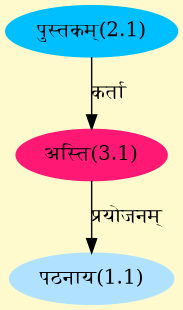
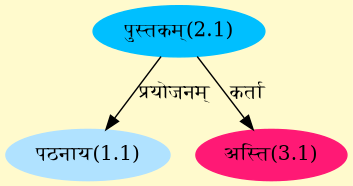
edge "अस्ति(3.1)" -> "पठनाय(1.1)": now "पुस्तकम्(2.1)" -> "पठनाय(1.1)"
